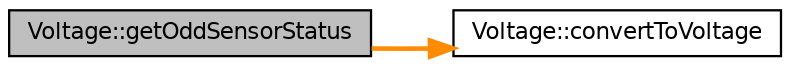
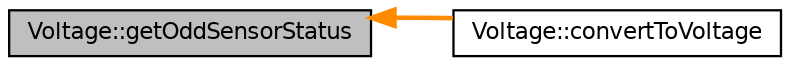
edge "Voltage::getOddSensorStatus" -> "Voltage::convertToVoltage": reversed
